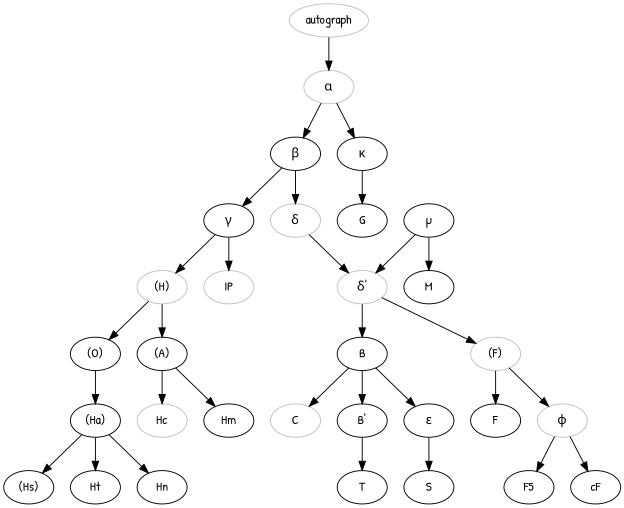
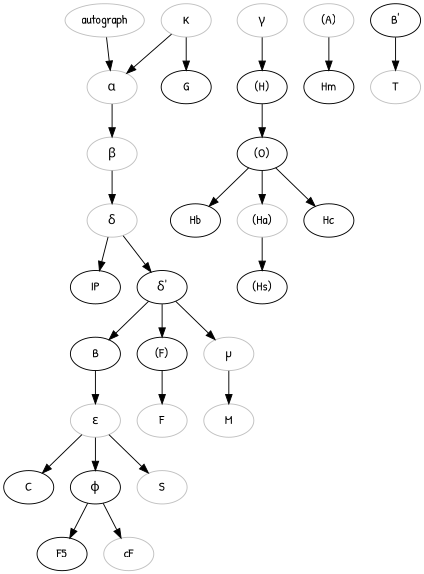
edge "α" -> "κ": reversed
node "β": color black -> grey
node "κ": color black -> grey
edge "β" -> "γ": removed
node "Hb": added
node "γ": color black -> grey
node "μ": color black -> grey
edge "γ" -> "IP": now "δ" -> "IP"
edge "μ" -> "δ'": reversed
node "(H)": color grey -> black
node "IP": color grey -> black
node "δ'": color grey -> black
node "M": color black -> grey
edge "(H)" -> "(A)": removed
node "(A)": color black -> grey
node "(F)": color grey -> black
edge "(A)" -> "Hc": now "(O)" -> "Hc"
edge "B" -> "B'": removed
edge "B" -> "C": now "ε" -> "C"
edge "(F)" -> "φ": now "ε" -> "φ"
node "(Ha)": color black -> grey
node "Hc": color grey -> black
node "C": color grey -> black
node "ε": color black -> grey
node "F": color black -> grey
node "φ": color grey -> black
node "Ht": removed
node "Hn": removed
node "T": color black -> grey
node "S": color black -> grey
node "cF": color black -> grey
